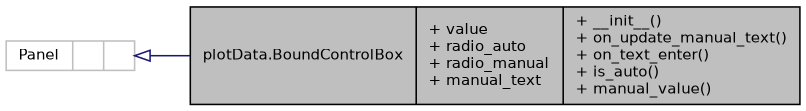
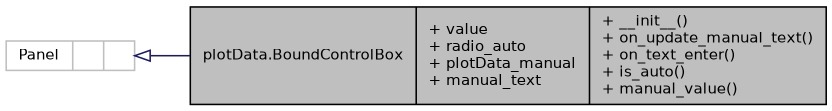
node "plotData.BoundControlBox": text "+ radio_manual" -> "+ plotData_manual"
